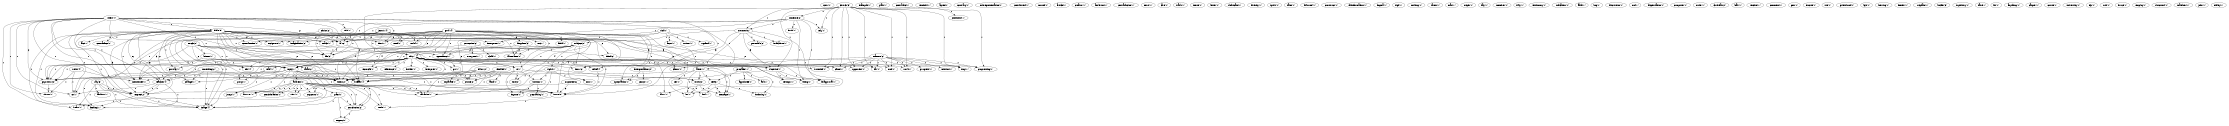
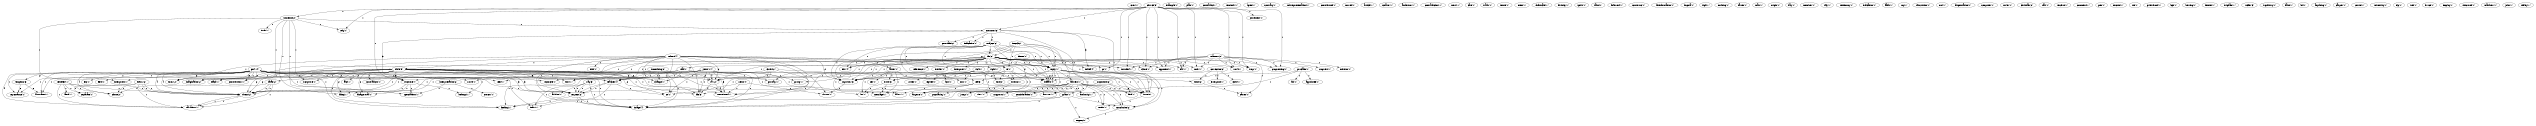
edge "isscck(2)" -> "bitnet(1)": removed, label "1"
edge "ra(12)" -> "lds(2)": reversed
